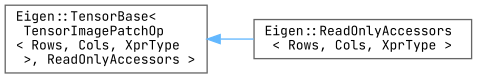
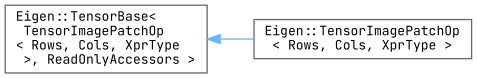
node "Eigen::ReadOnlyAccessors < Rows, Cols, XprType >": label "Eigen::ReadOnlyAccessors < Rows, Cols, XprType >" -> "Eigen::TensorImagePatchOp < Rows, Cols, XprType >"
